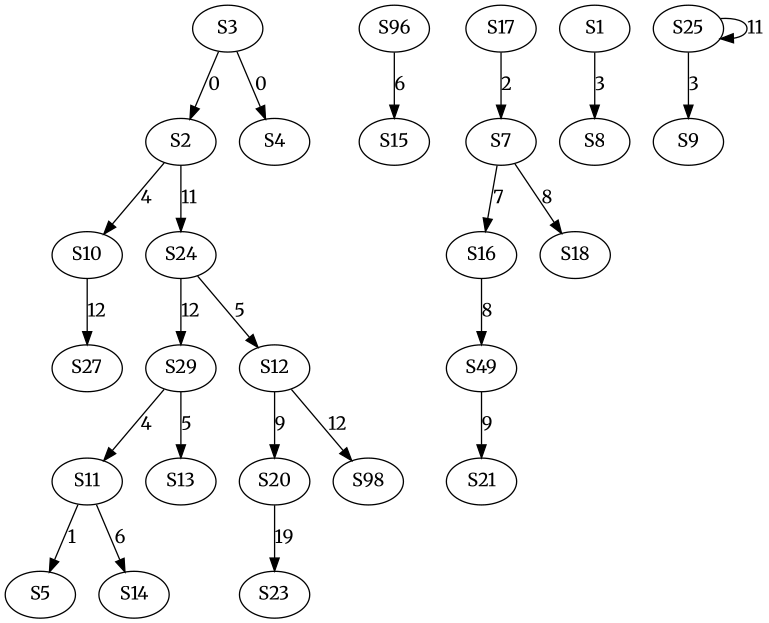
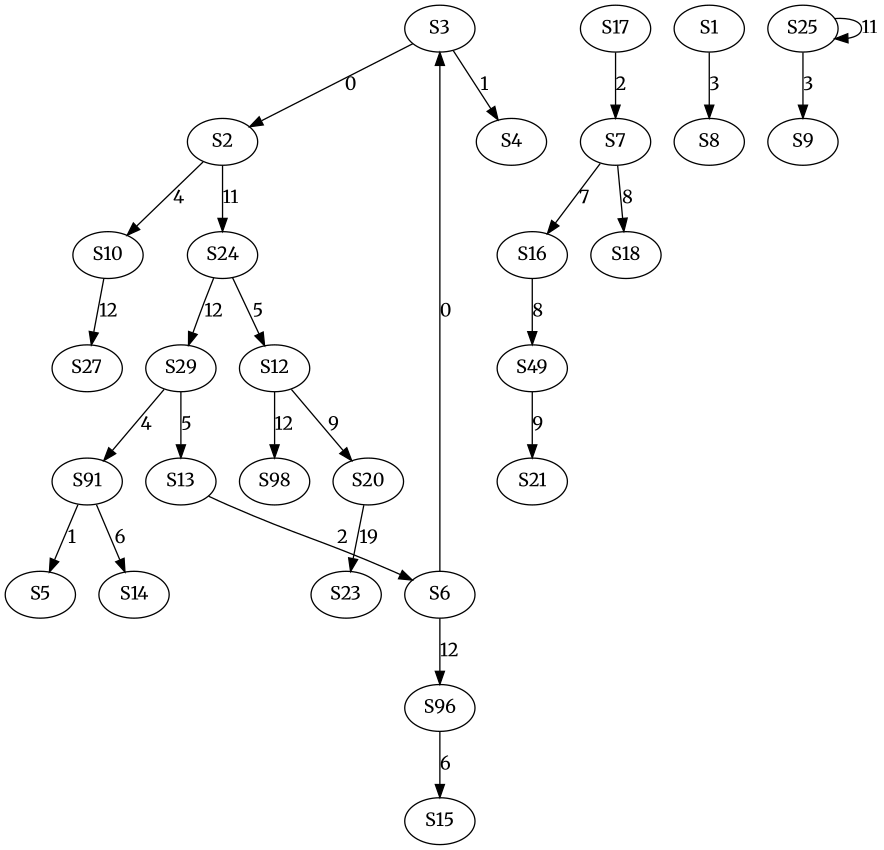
edge "S3" -> "S4": label "0" -> "1"
node "S11": label "S11" -> "S91"
node "S6": added
